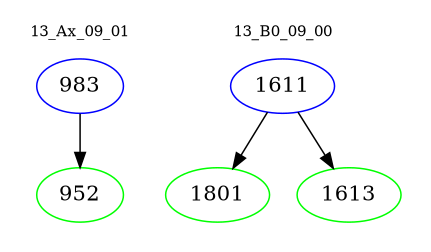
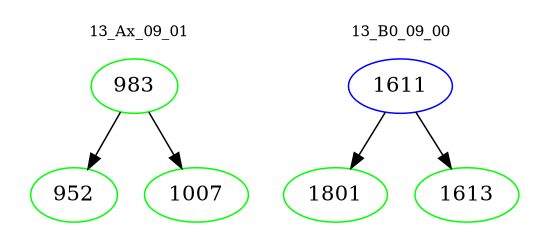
node "983": color blue -> green
node "1007": added
